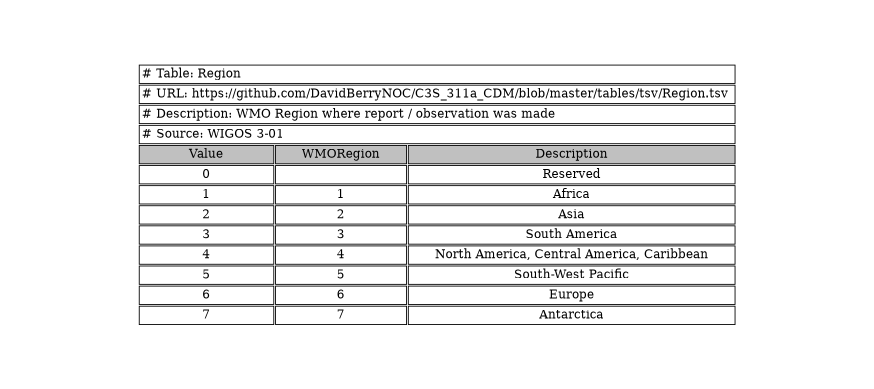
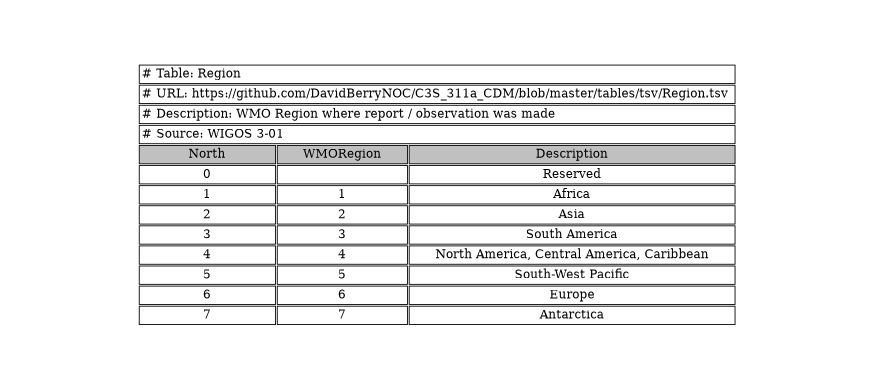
node "# Table: Region": text "Value" -> "North"
